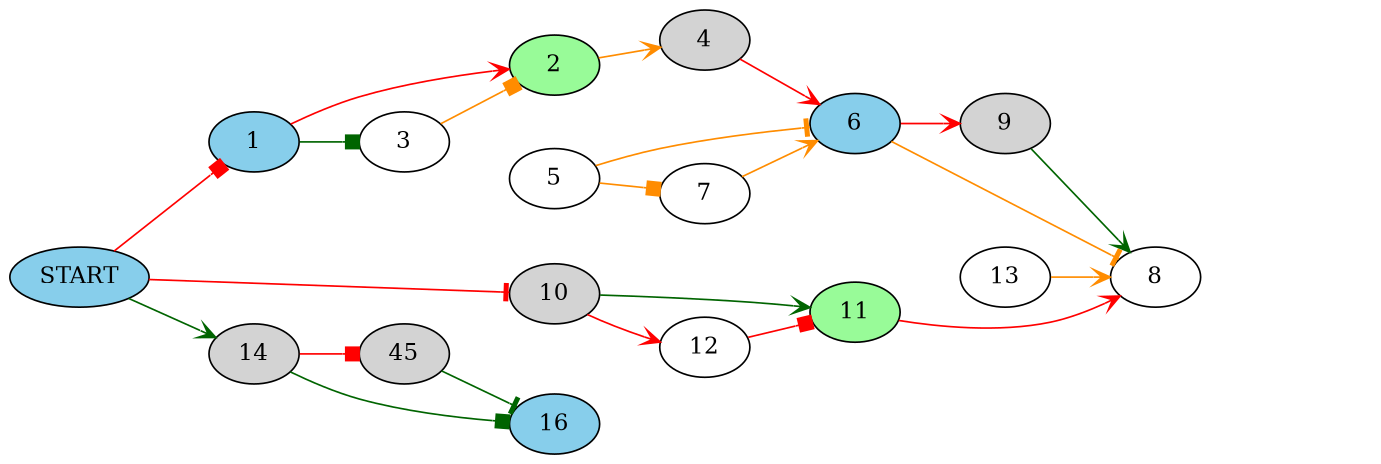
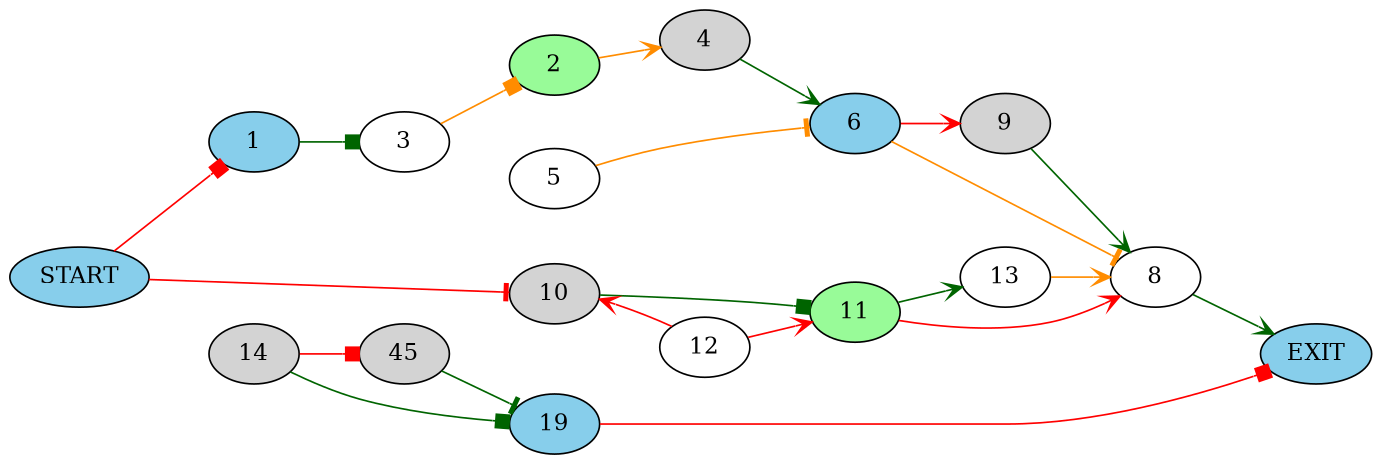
edge "4" -> "6": color red -> darkgreen
edge "1" -> "2": removed
node "7": removed
edge "11" -> "13": added
edge "10" -> "11": arrowhead vee -> box
edge "START" -> "14": removed
edge "10" -> "12": reversed
edge "12" -> "11": arrowhead box -> vee
node "EXIT": added
node "16": label "16" -> "19"
